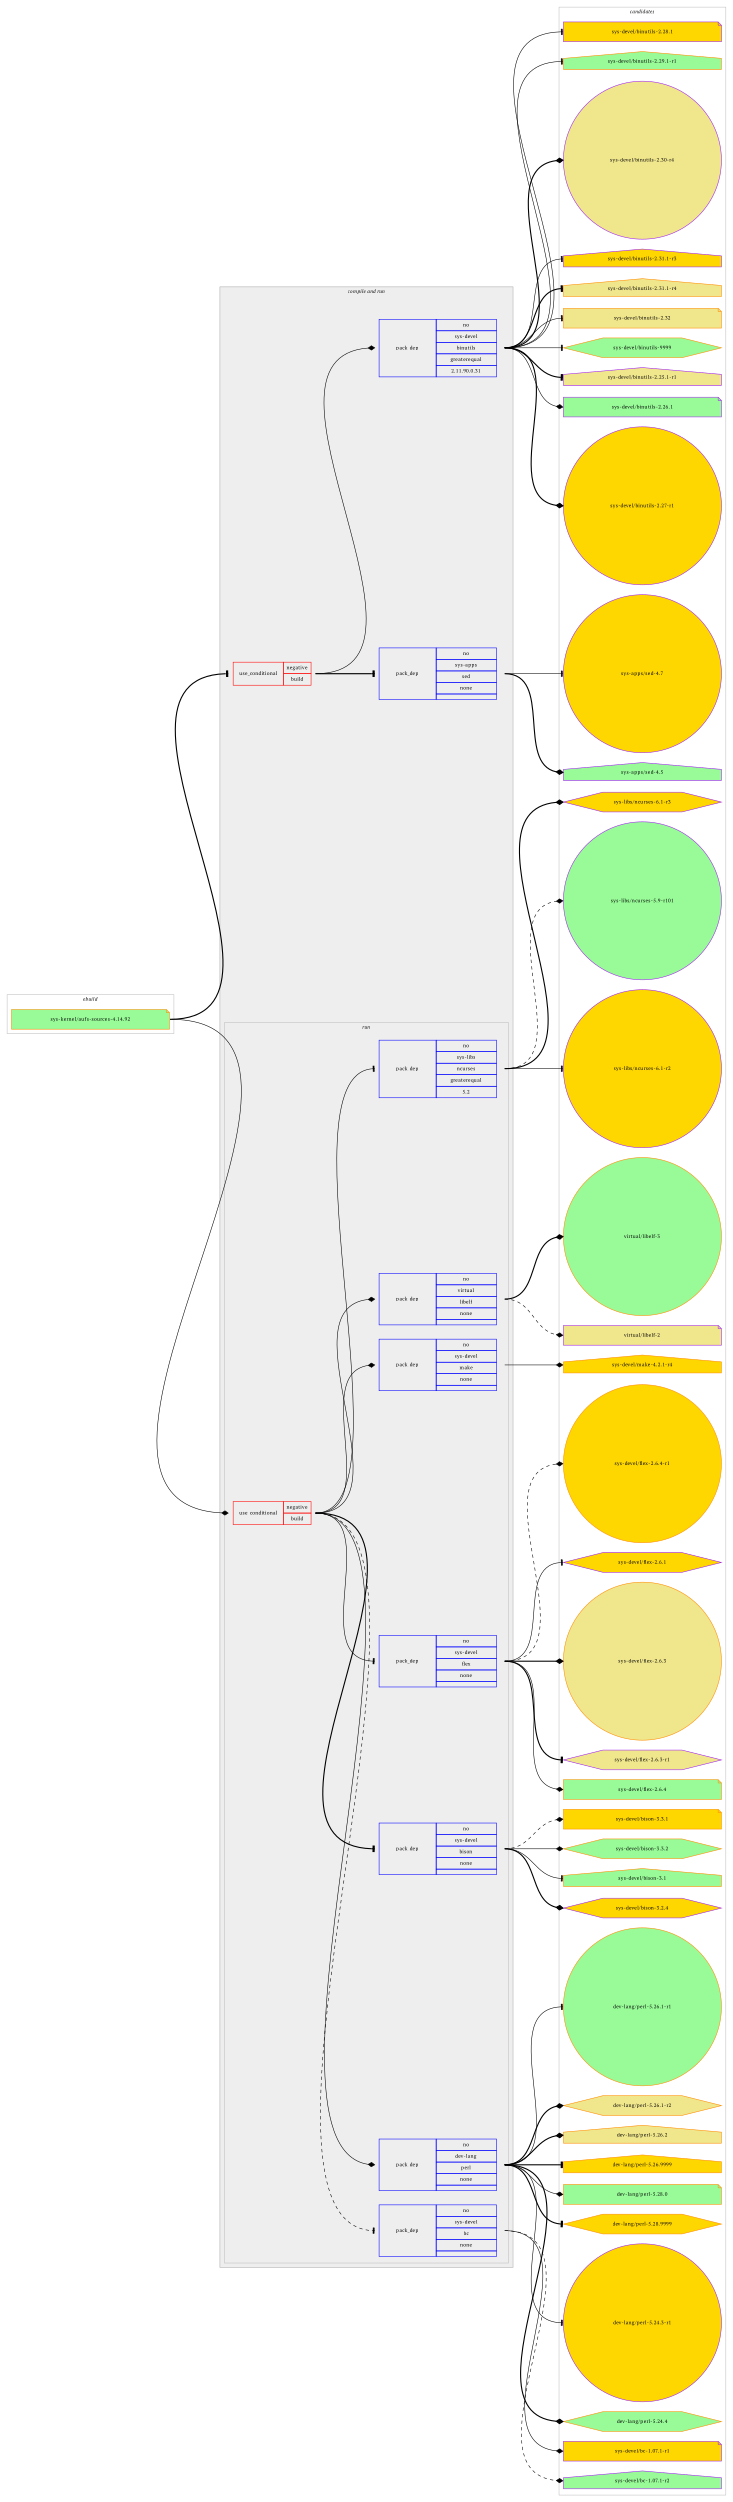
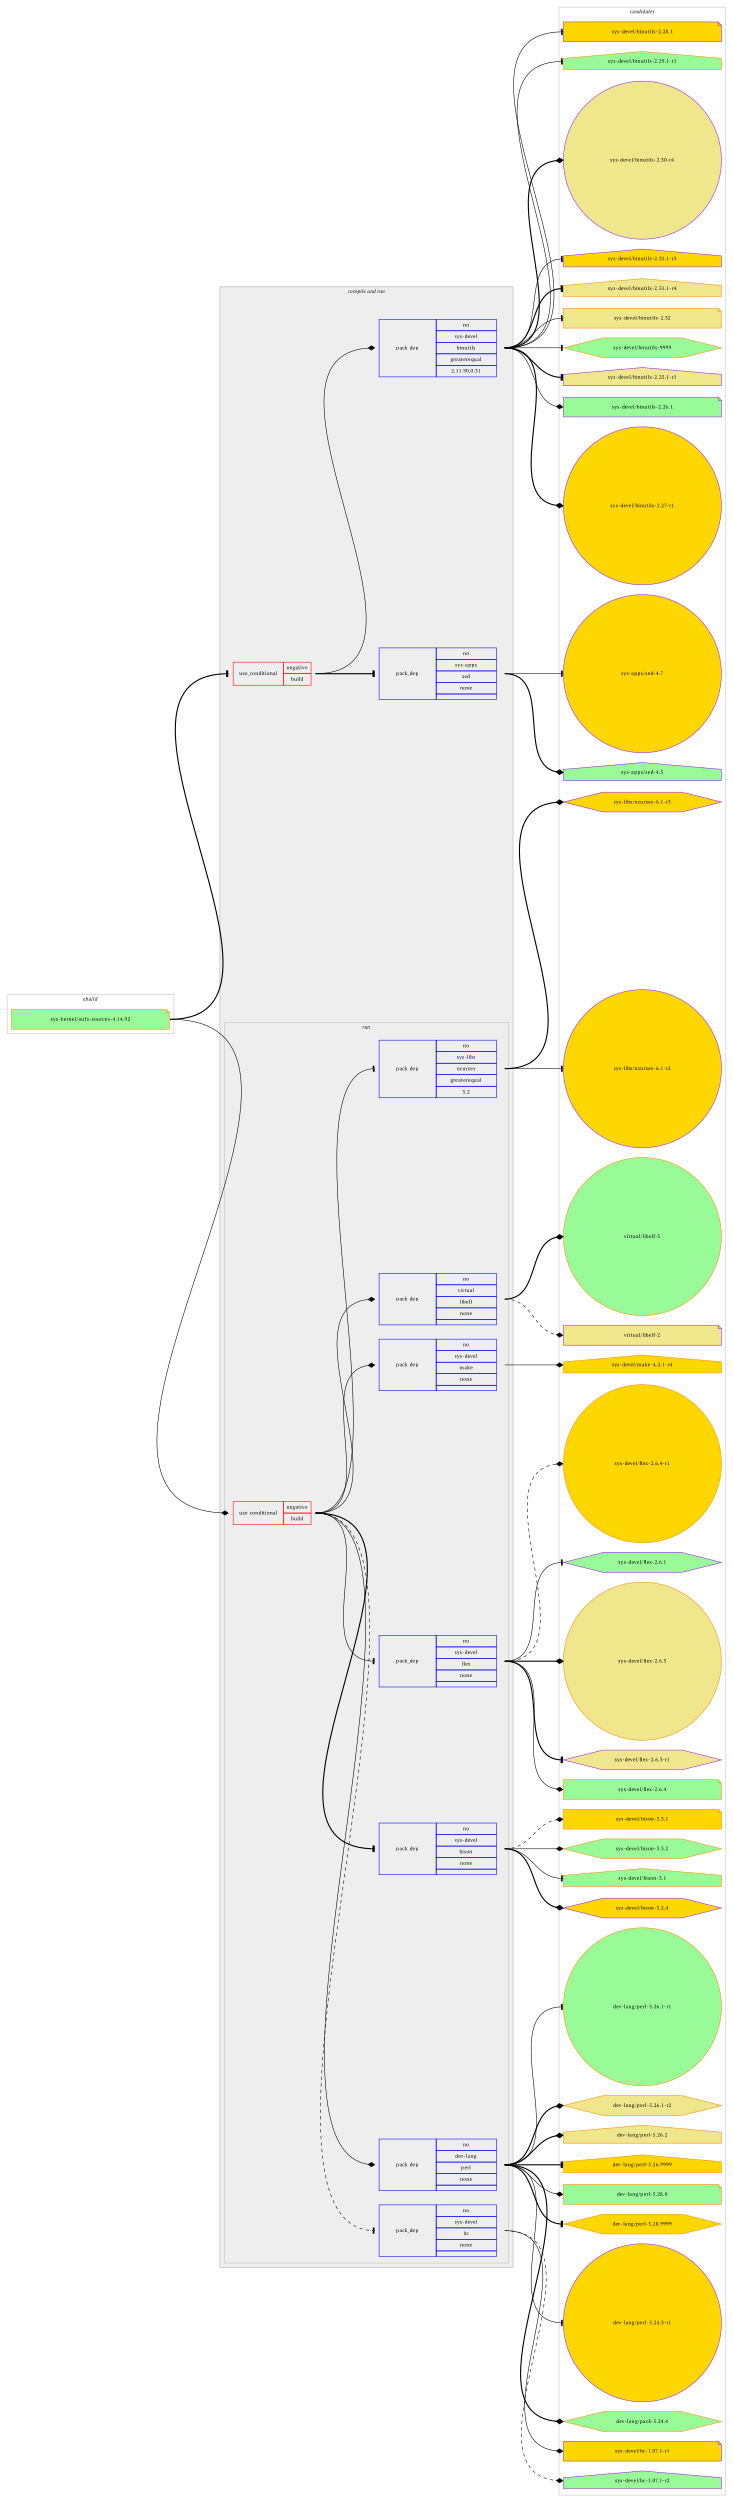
node "sys-libs/ncurses-5.9-r101": removed
node "sys-devel/flex-2.6.1": fillcolor gold -> palegreen
node "dev-lang/perl-5.24.4": label "dev-lang/perl-5.24.4" -> "dev-lang/pack-5.24.4"
